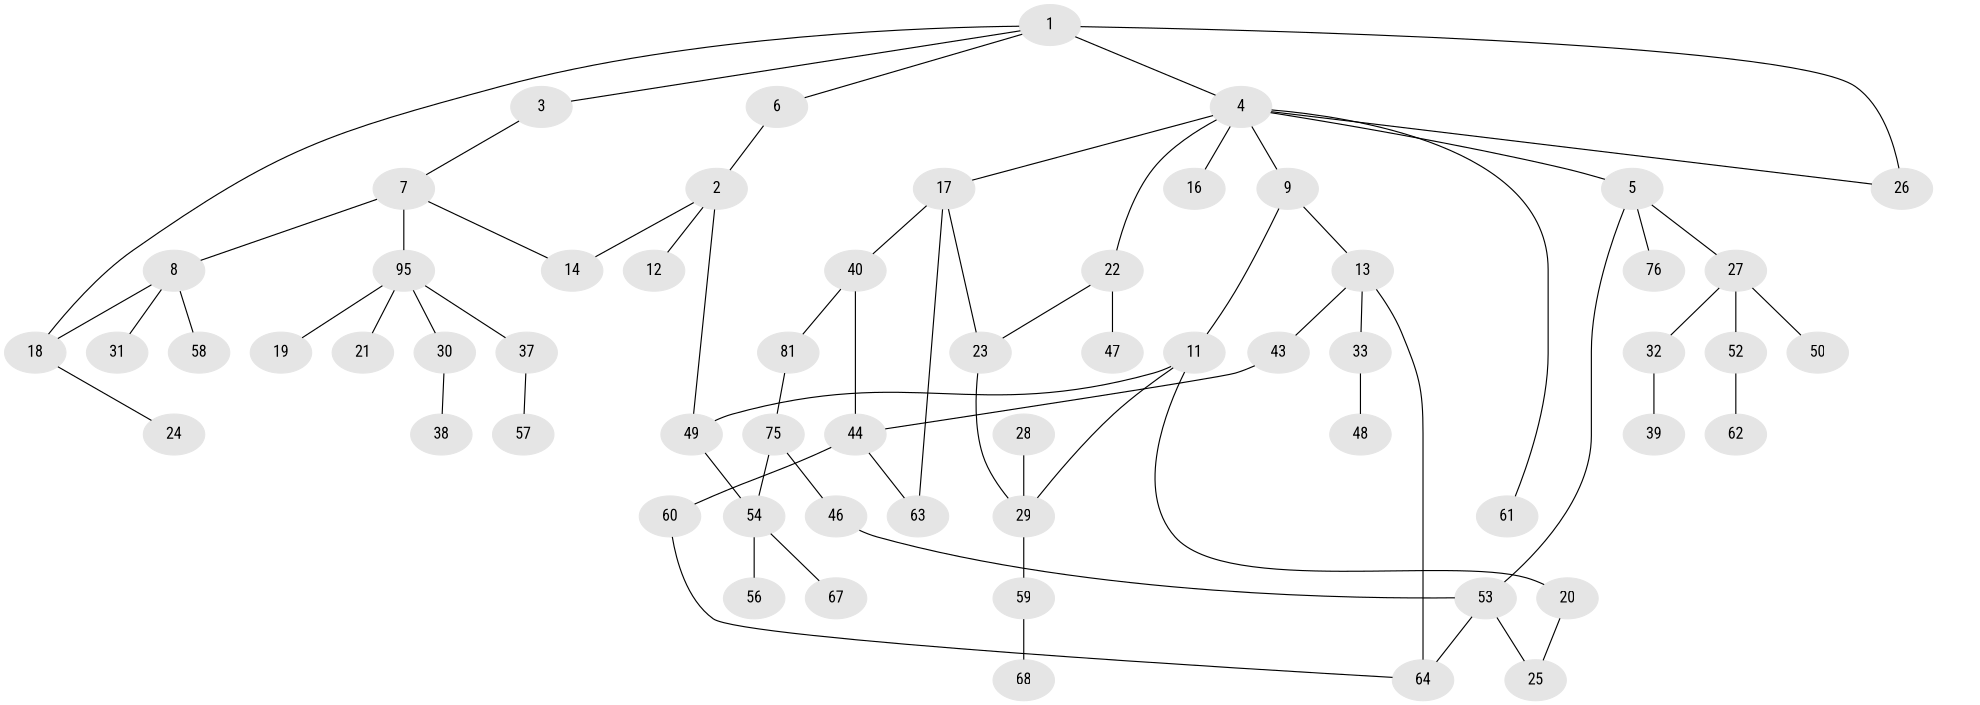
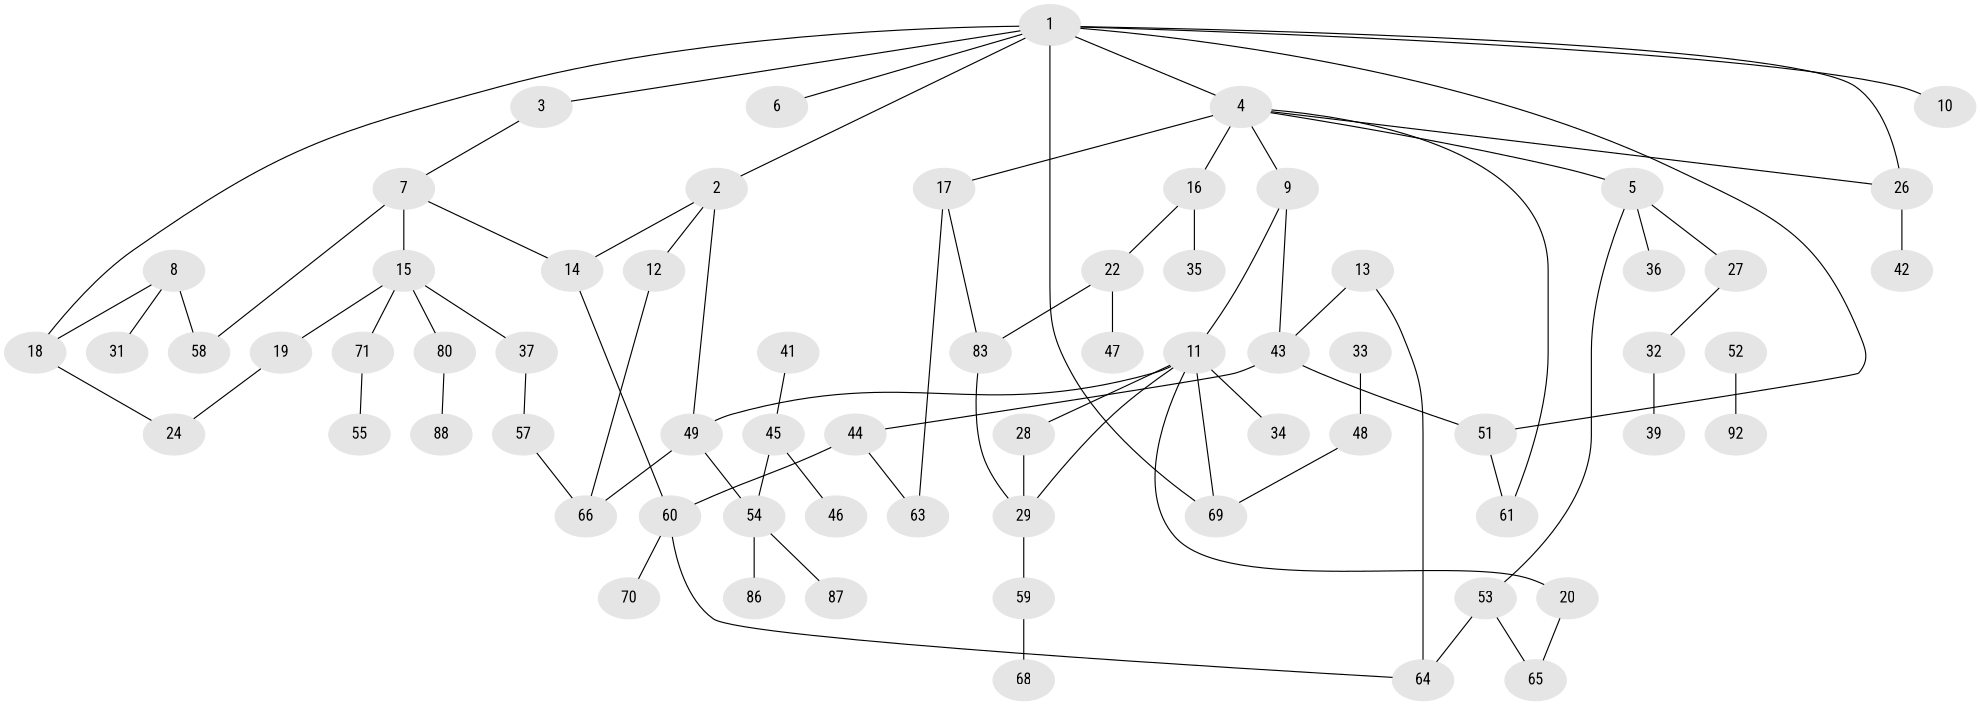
node "10": added
edge "6" -- "2": now "1" -- "2"
edge "4" -- "22": now "16" -- "22"
edge "7" -- "8": now "7" -- "58"
edge "9" -- "13": now "9" -- "43"
node "95": label "95" -> "15"
node "40": removed
node "35": added
node "76": label "76" -> "36"
node "42": added
edge "13" -- "33": removed
edge "27" -- "52": removed
node "21": label "21" -> "71"
node "30": label "30" -> "80"
node "81": label "81" -> "41"
node "23": label "23" -> "83"
node "50": removed
edge "19" -- "24": added
edge "14" -- "60": added
edge "11" -- "28": added
node "55": added
node "38": label "38" -> "88"
node "75": label "75" -> "45"
node "34": added
node "51": added
node "62": label "62" -> "92"
node "66": added
node "69": added
edge "46" -- "53": removed
node "70": added
node "56": label "56" -> "86"
node "67": label "67" -> "87"
node "25": label "25" -> "65"
